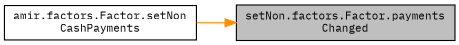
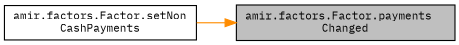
node "setNon.factors.Factor.payments Changed": label "setNon.factors.Factor.payments Changed" -> "amir.factors.Factor.payments Changed"
